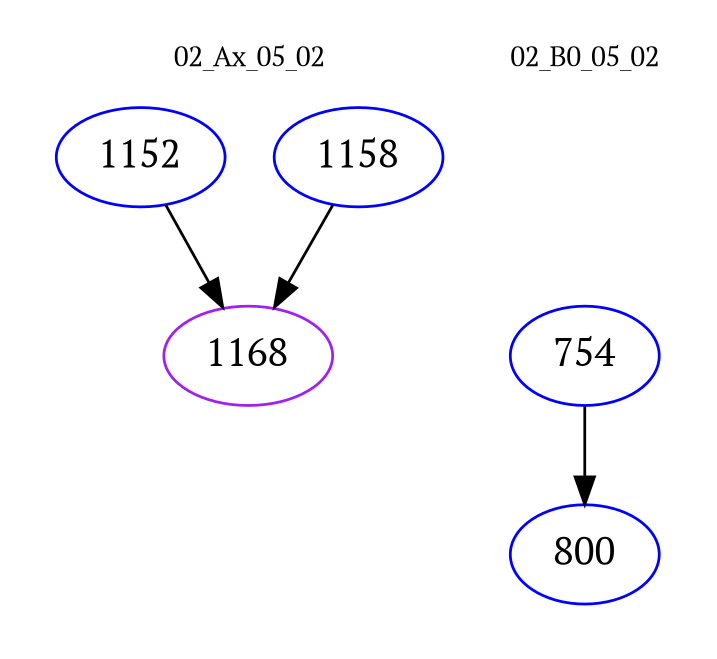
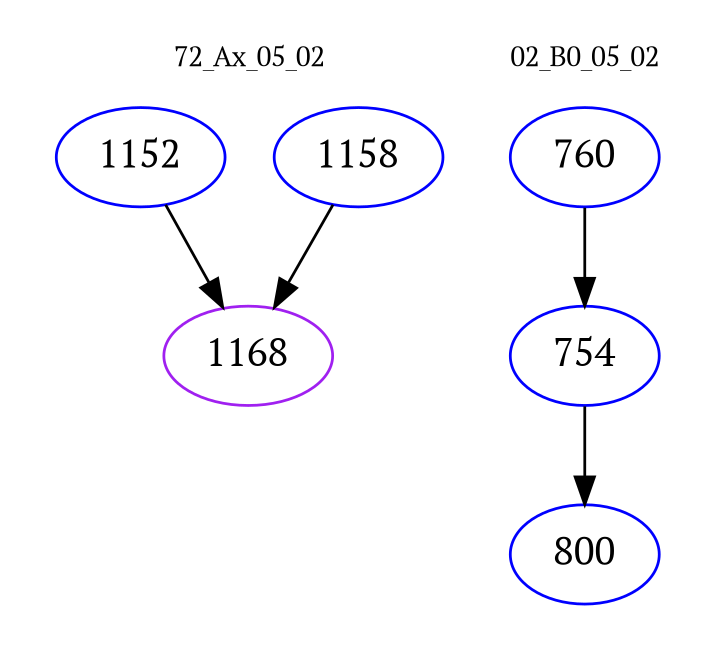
cluster "02_Ax_05_02": label "02_Ax_05_02" -> "72_Ax_05_02"
node "760": added
